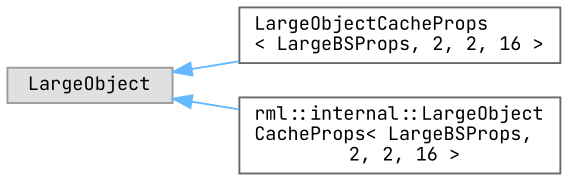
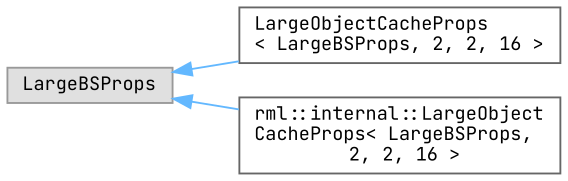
node "LargeObject": label "LargeObject" -> "LargeBSProps"
